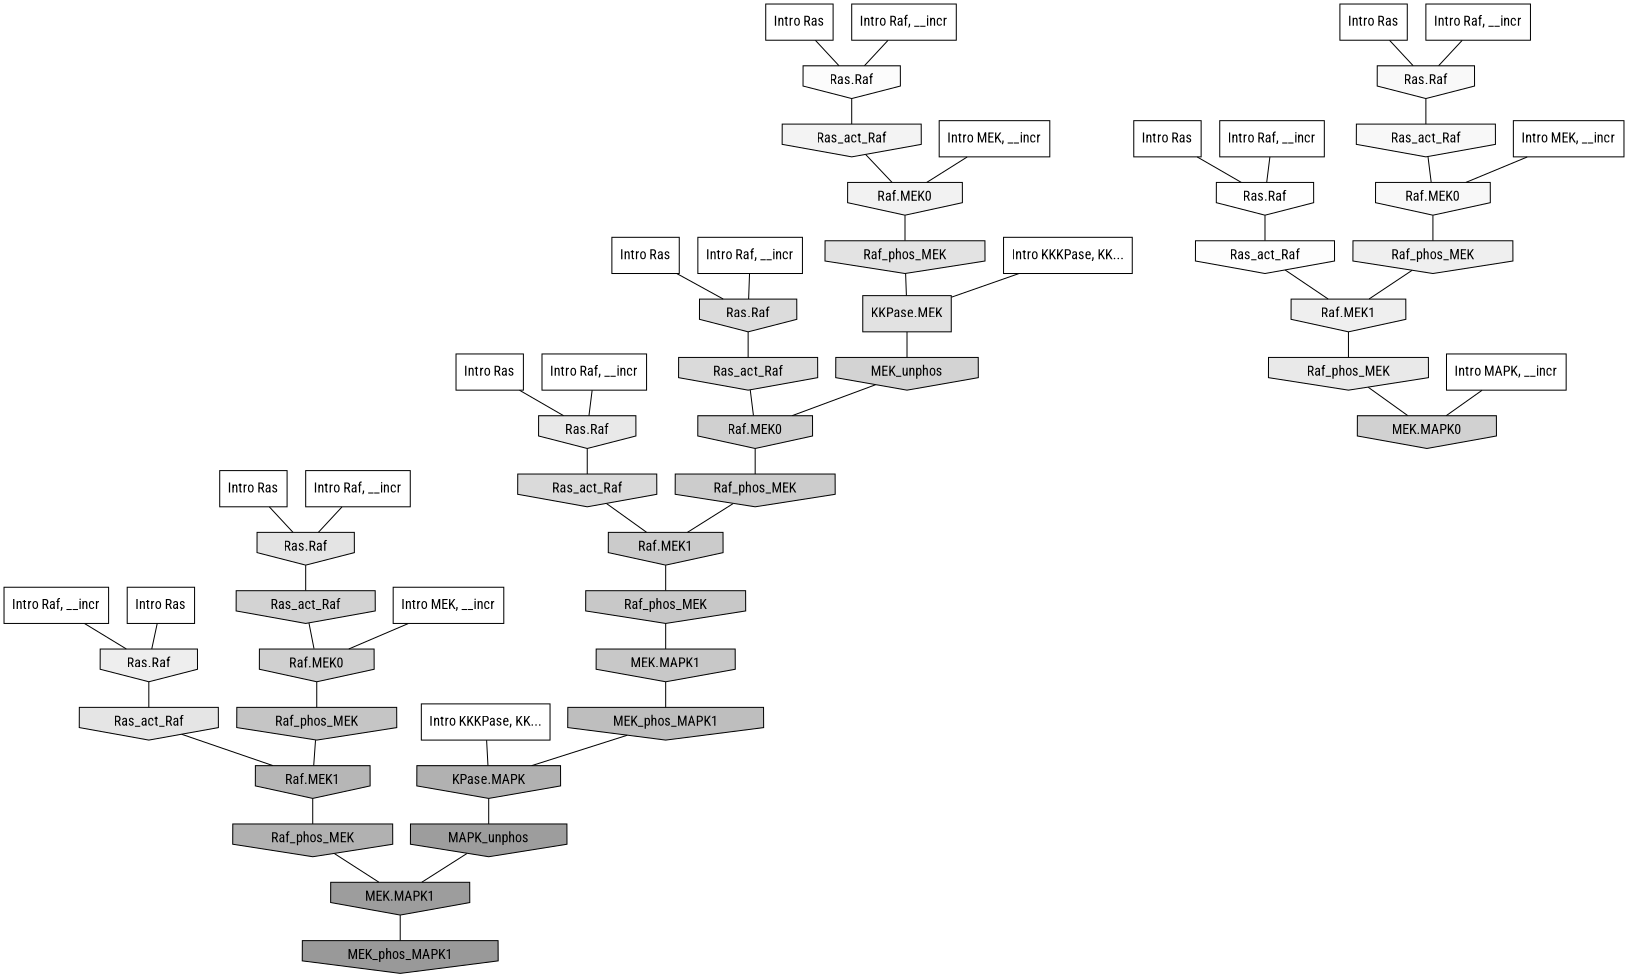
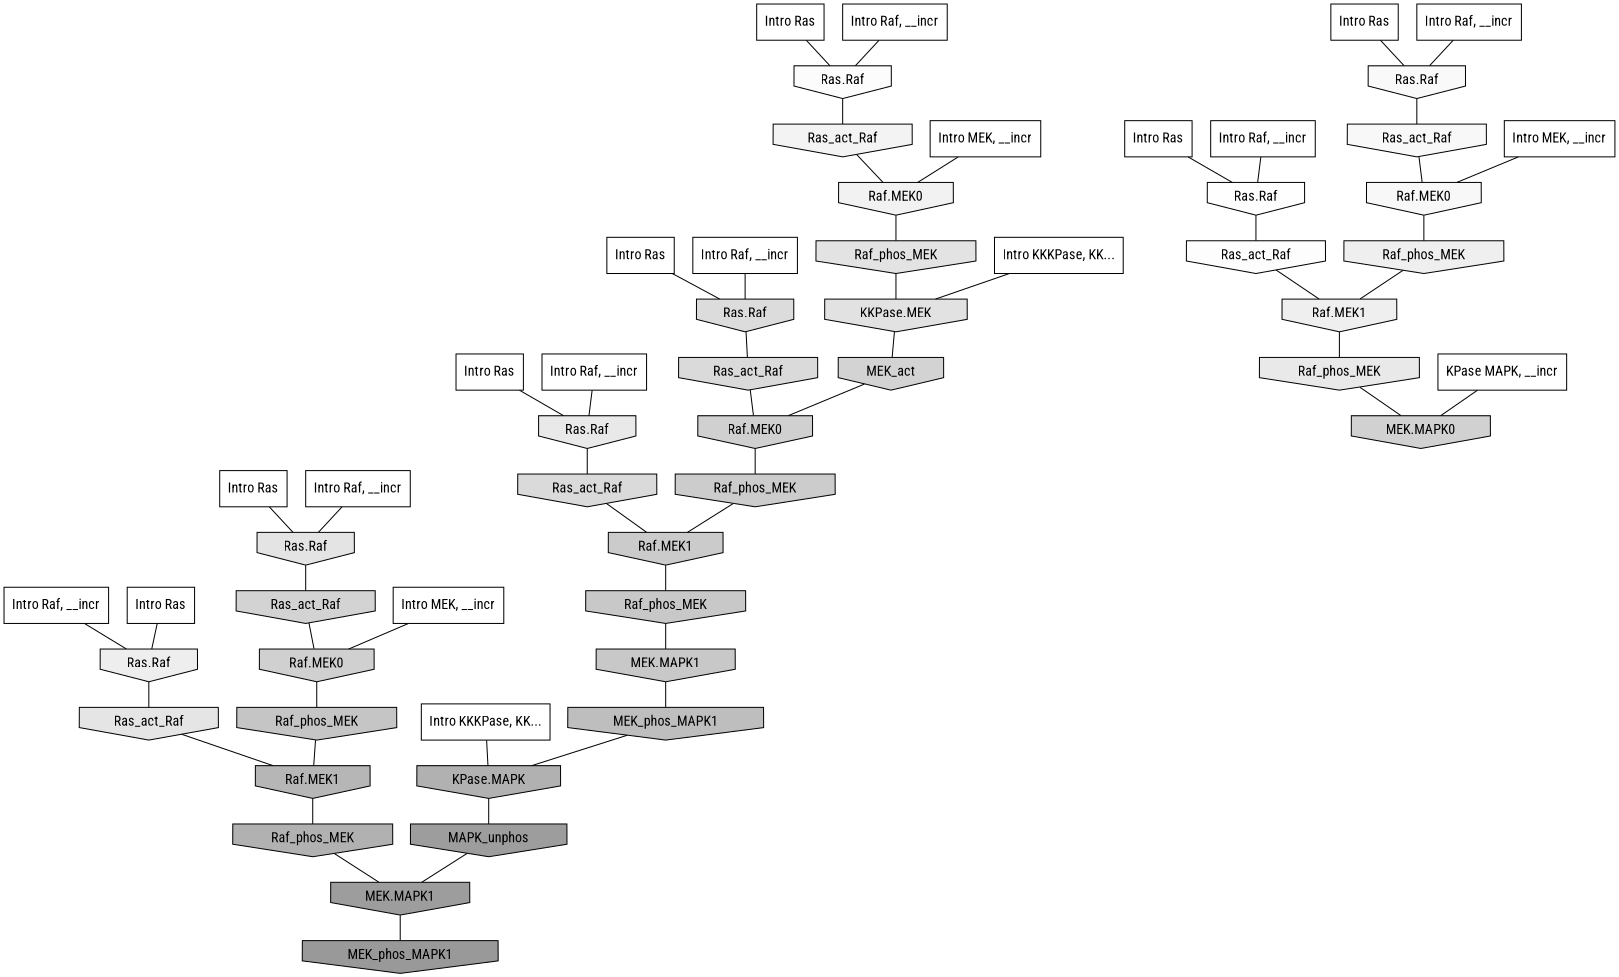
node "KKPase.MEK": shape box -> invhouse
node "MEK_unphos": label "MEK_unphos" -> "MEK_act"
node "Intro MAPK, __incr": label "Intro MAPK, __incr" -> "KPase MAPK, __incr"
